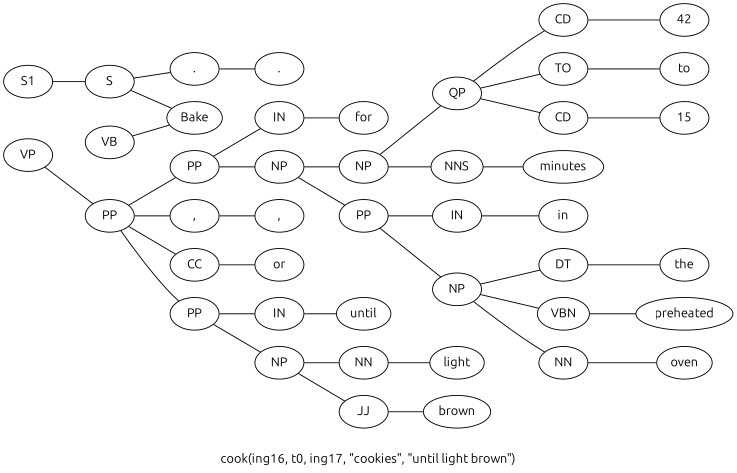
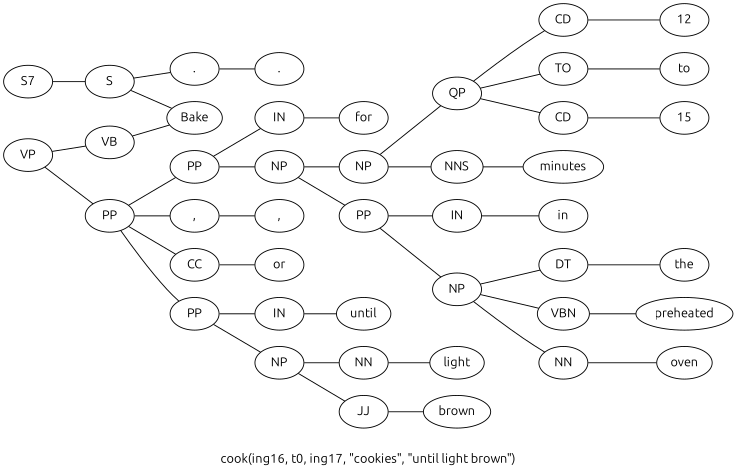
node "42": label "42" -> "12"
node "S1": label "S1" -> "S7"
edge "VB" -- "VP": added
